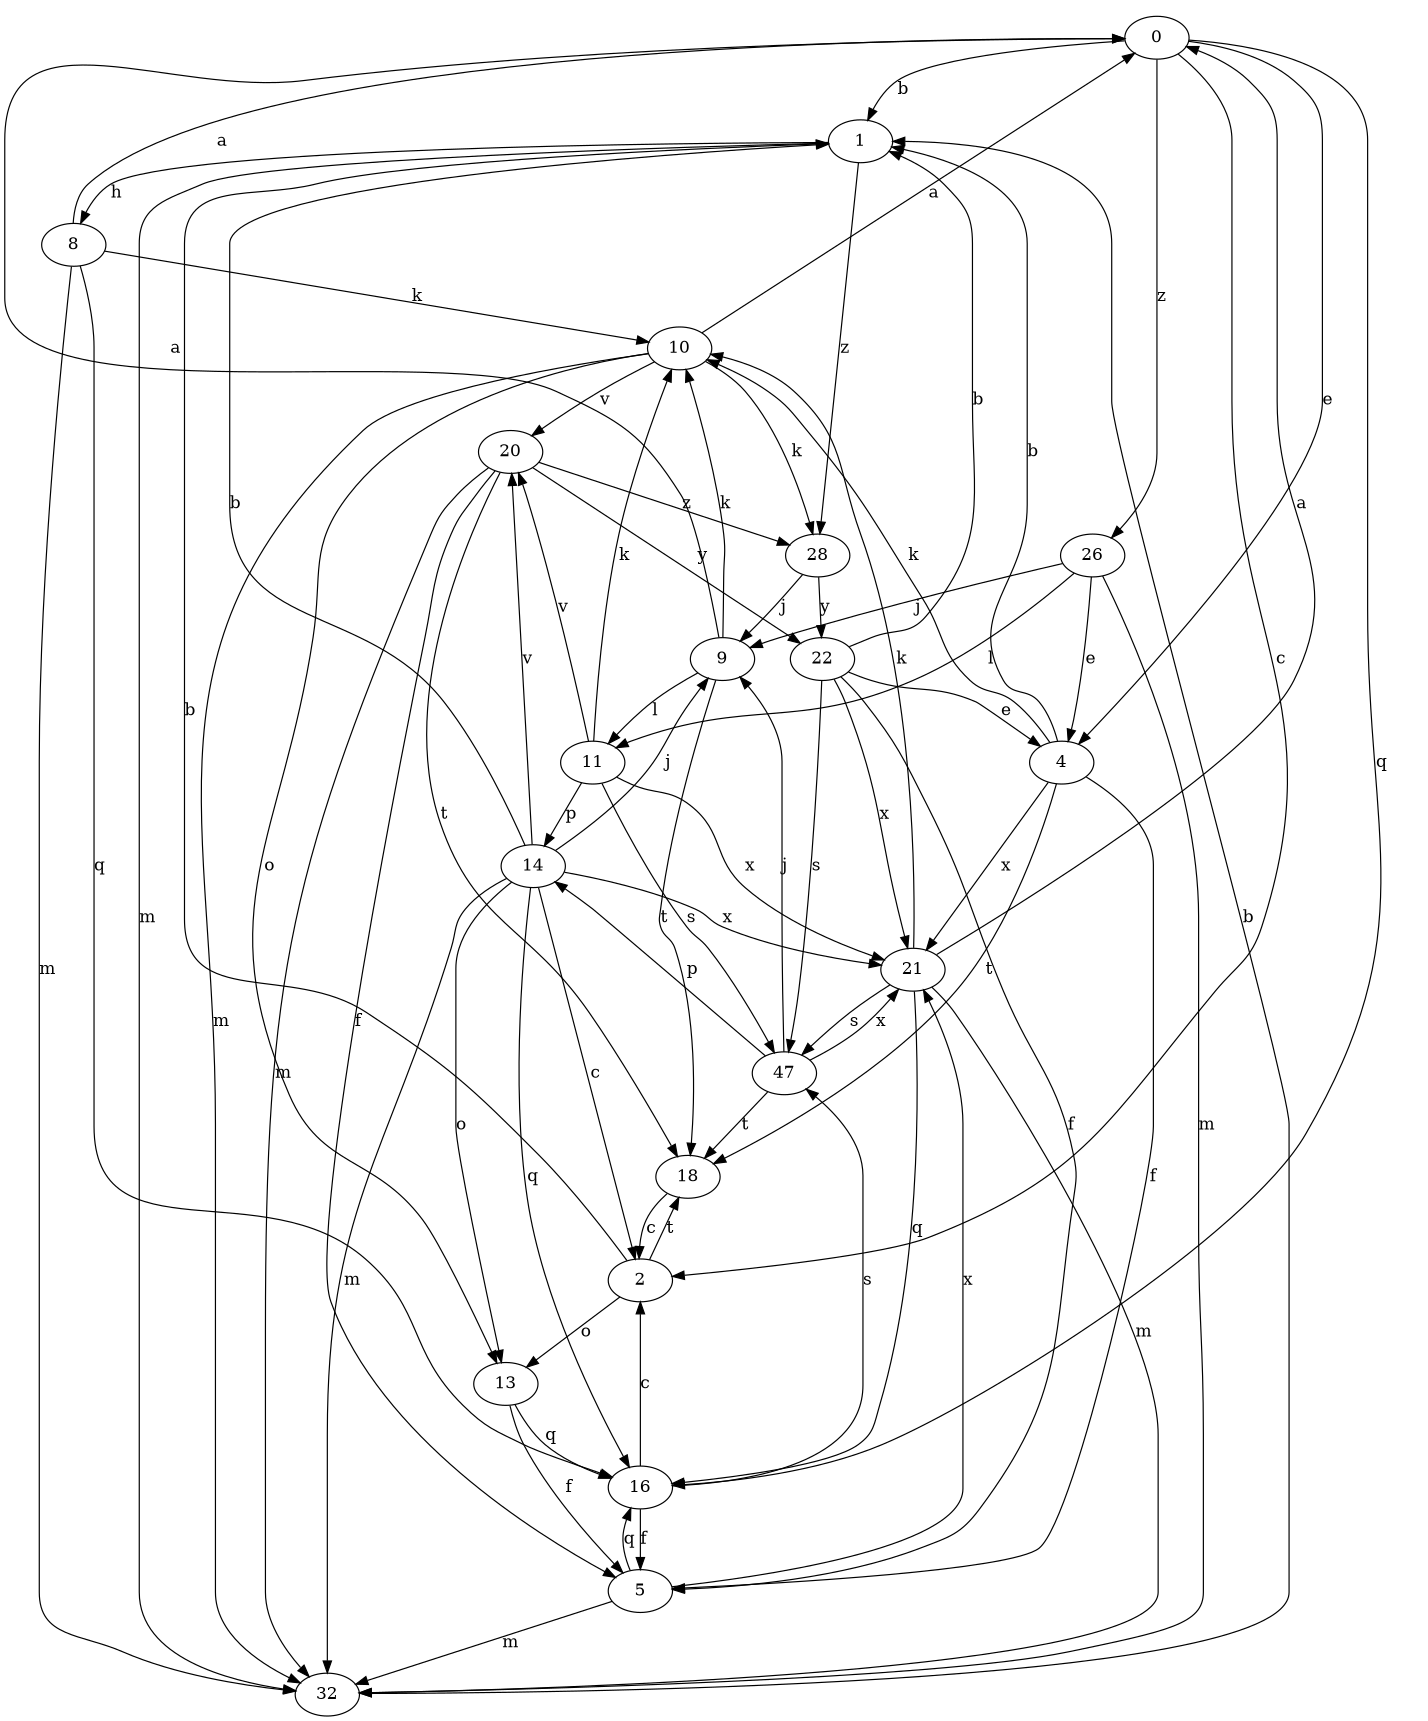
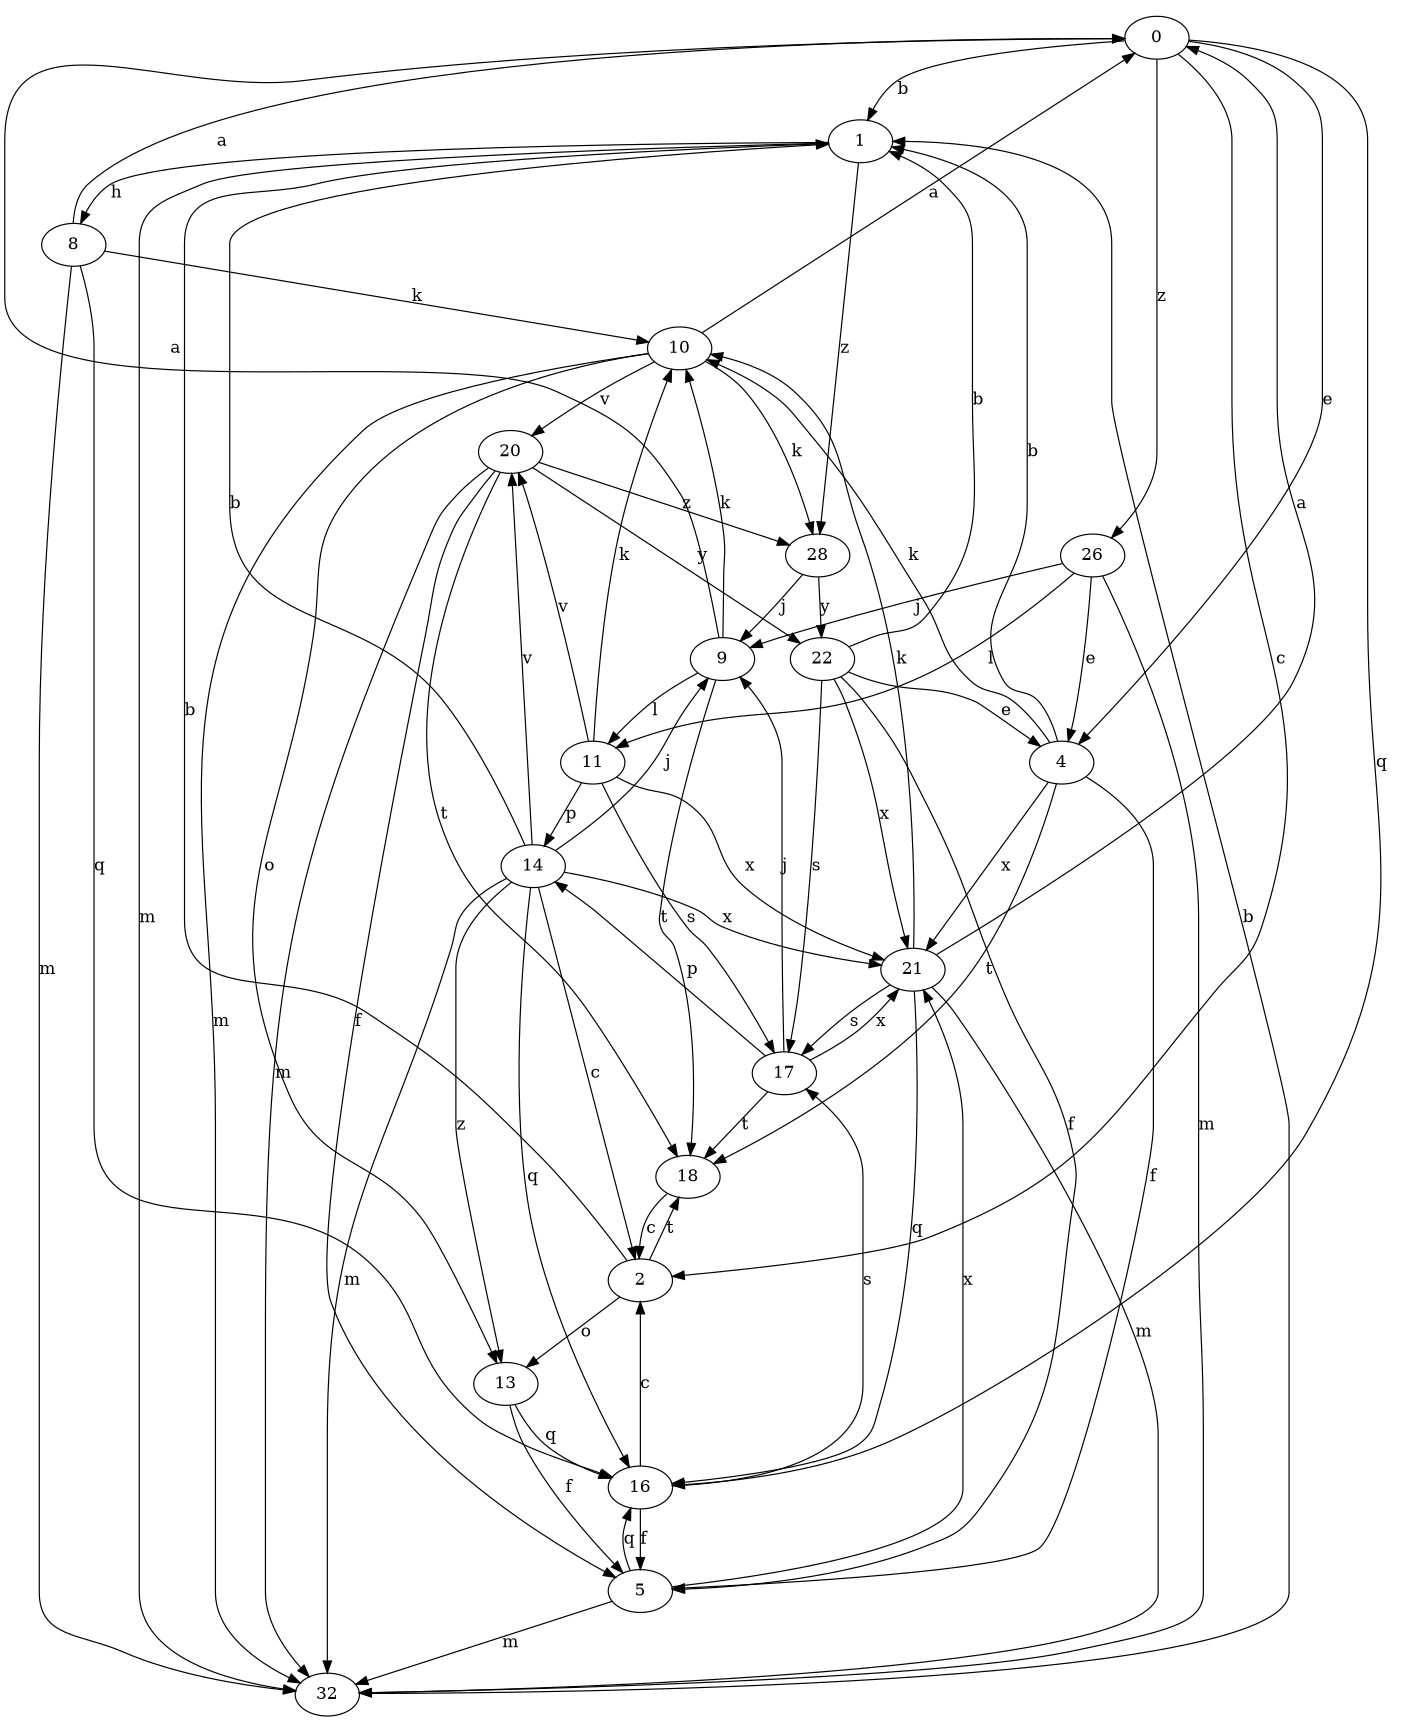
node "47": label "47" -> "17"
edge "14" -> "13": label "o" -> "z"
